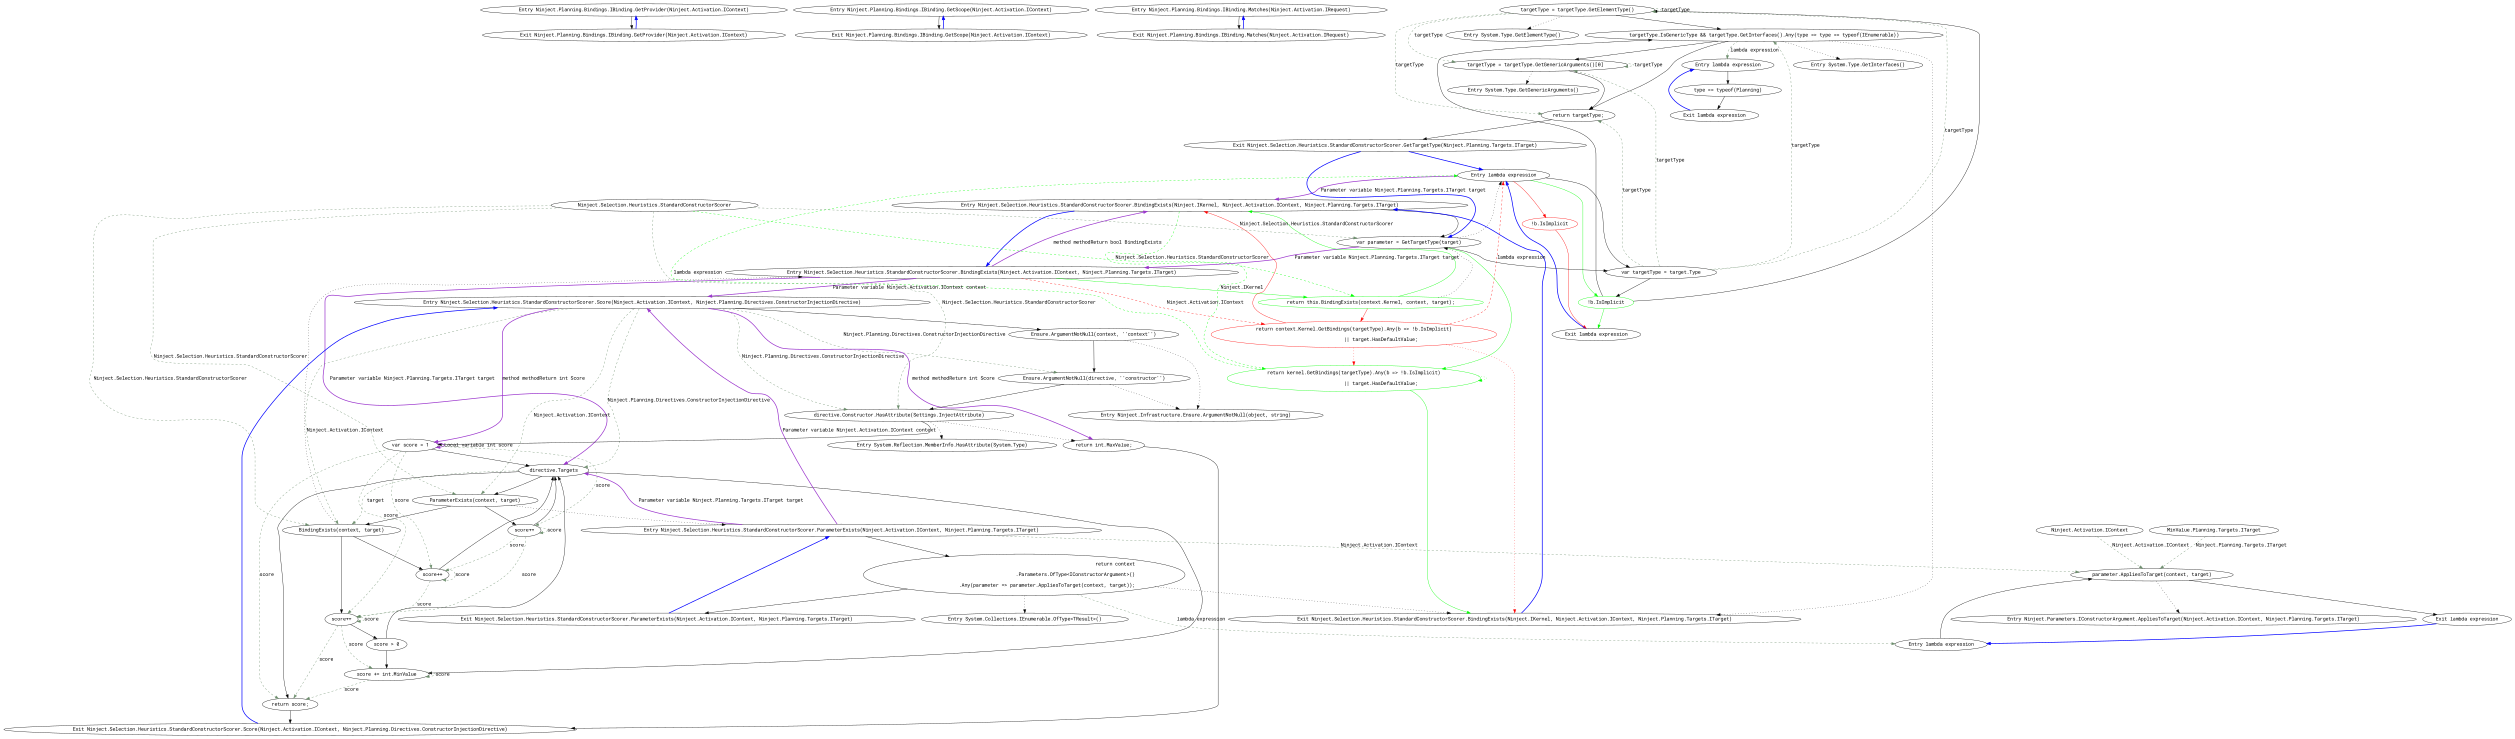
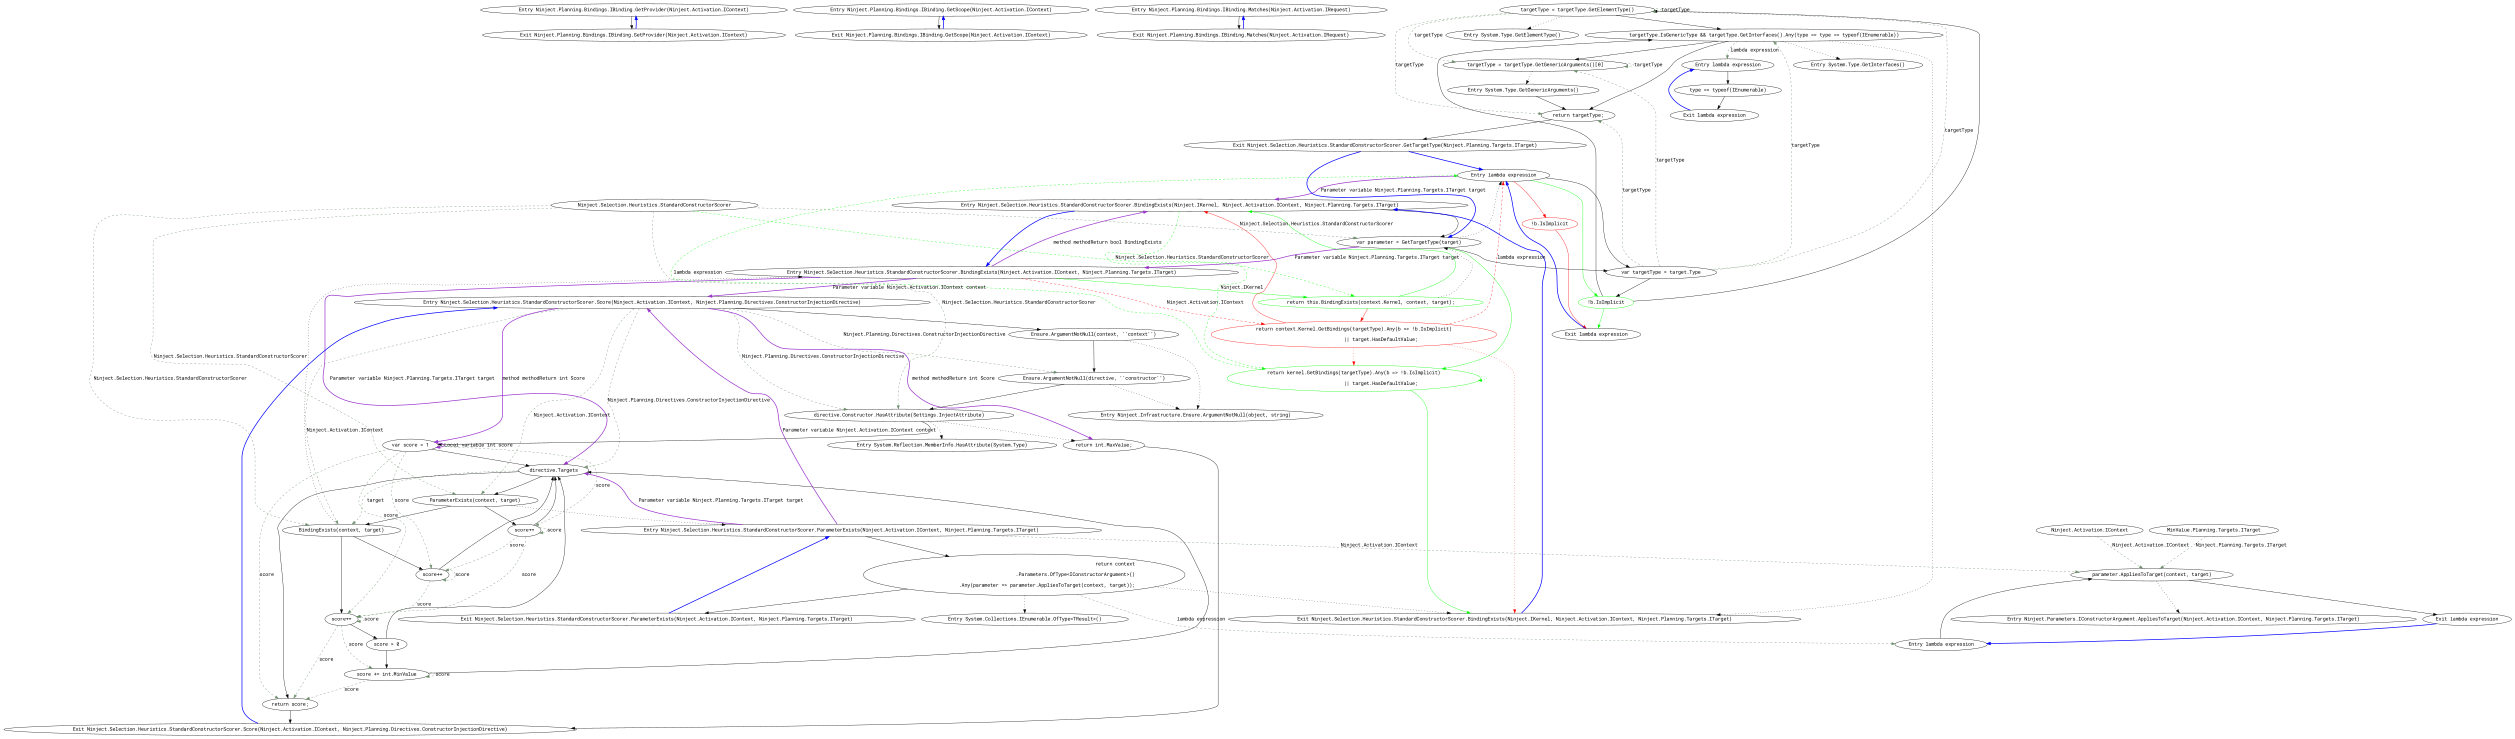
edge "targetType = targetType.GetGenericArguments()[0]" -> "return targetType;": now "Entry System.Type.GetGenericArguments()" -> "return targetType;"
node "type == typeof(Planning)": label "type == typeof(Planning)" -> "type == typeof(IEnumerable)"
edge "directive.Targets" -> "score += int.MinValue": reversed
